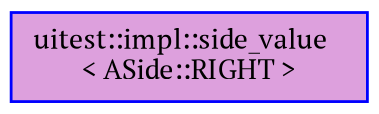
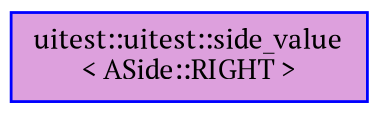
node "uitest::impl::side_value < ASide::RIGHT >": label "uitest::impl::side_value < ASide::RIGHT >" -> "uitest::uitest::side_value < ASide::RIGHT >"
